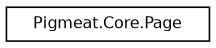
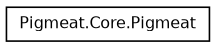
node "Pigmeat.Core.Page": label "Pigmeat.Core.Page" -> "Pigmeat.Core.Pigmeat"
